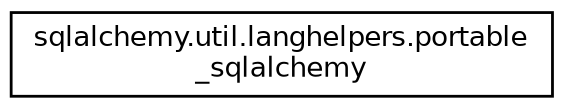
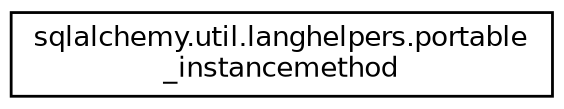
node "sqlalchemy.util.langhelpers.portable _sqlalchemy": label "sqlalchemy.util.langhelpers.portable _sqlalchemy" -> "sqlalchemy.util.langhelpers.portable _instancemethod"
